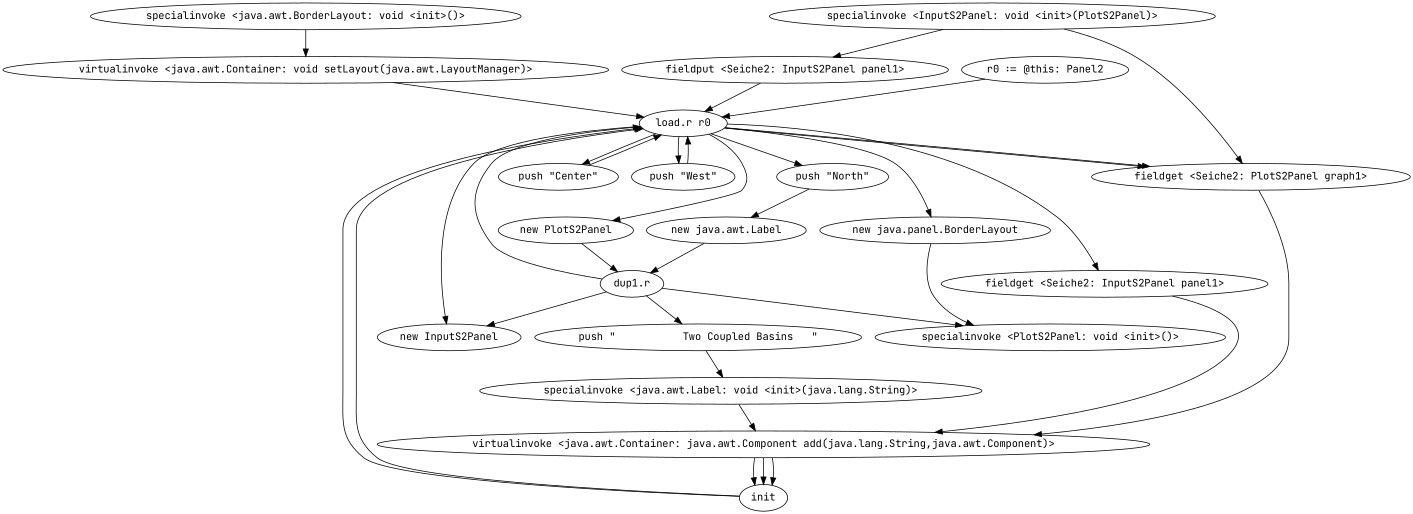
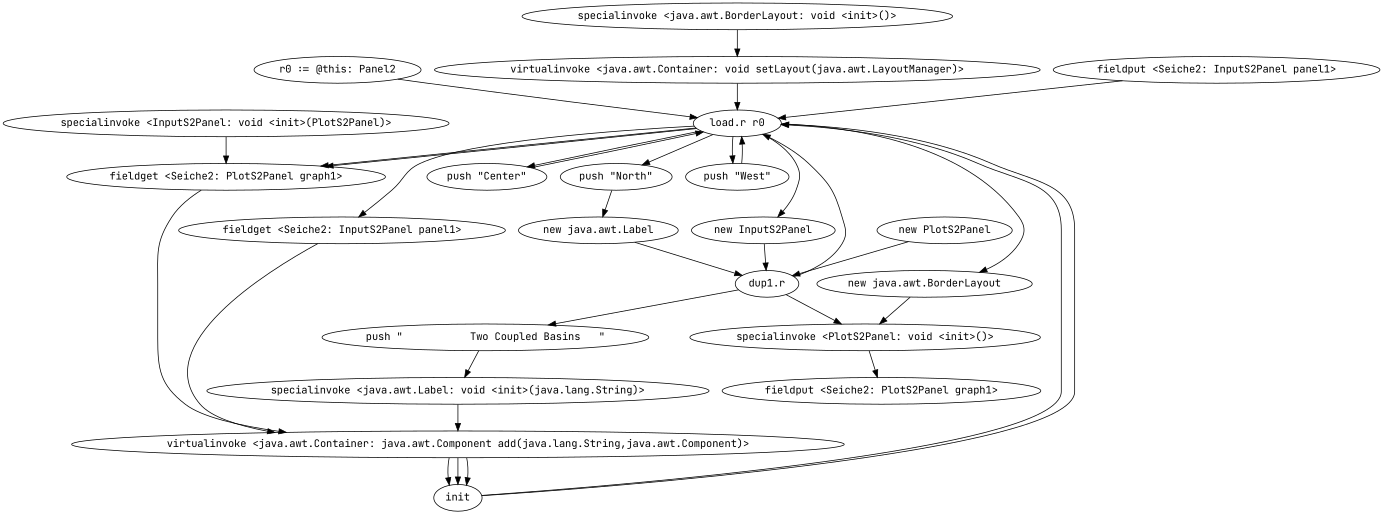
edge "specialinvoke <InputS2Panel: void <init>(PlotS2Panel)>" -> "fieldput <Seiche2: InputS2Panel panel1>": removed
edge "load.r r0" -> "new PlotS2Panel": removed
node "new java.panel.BorderLayout": label "new java.panel.BorderLayout" -> "new java.awt.BorderLayout"
edge "dup1.r" -> "new InputS2Panel": reversed
node "fieldput <Seiche2: PlotS2Panel graph1>": added
